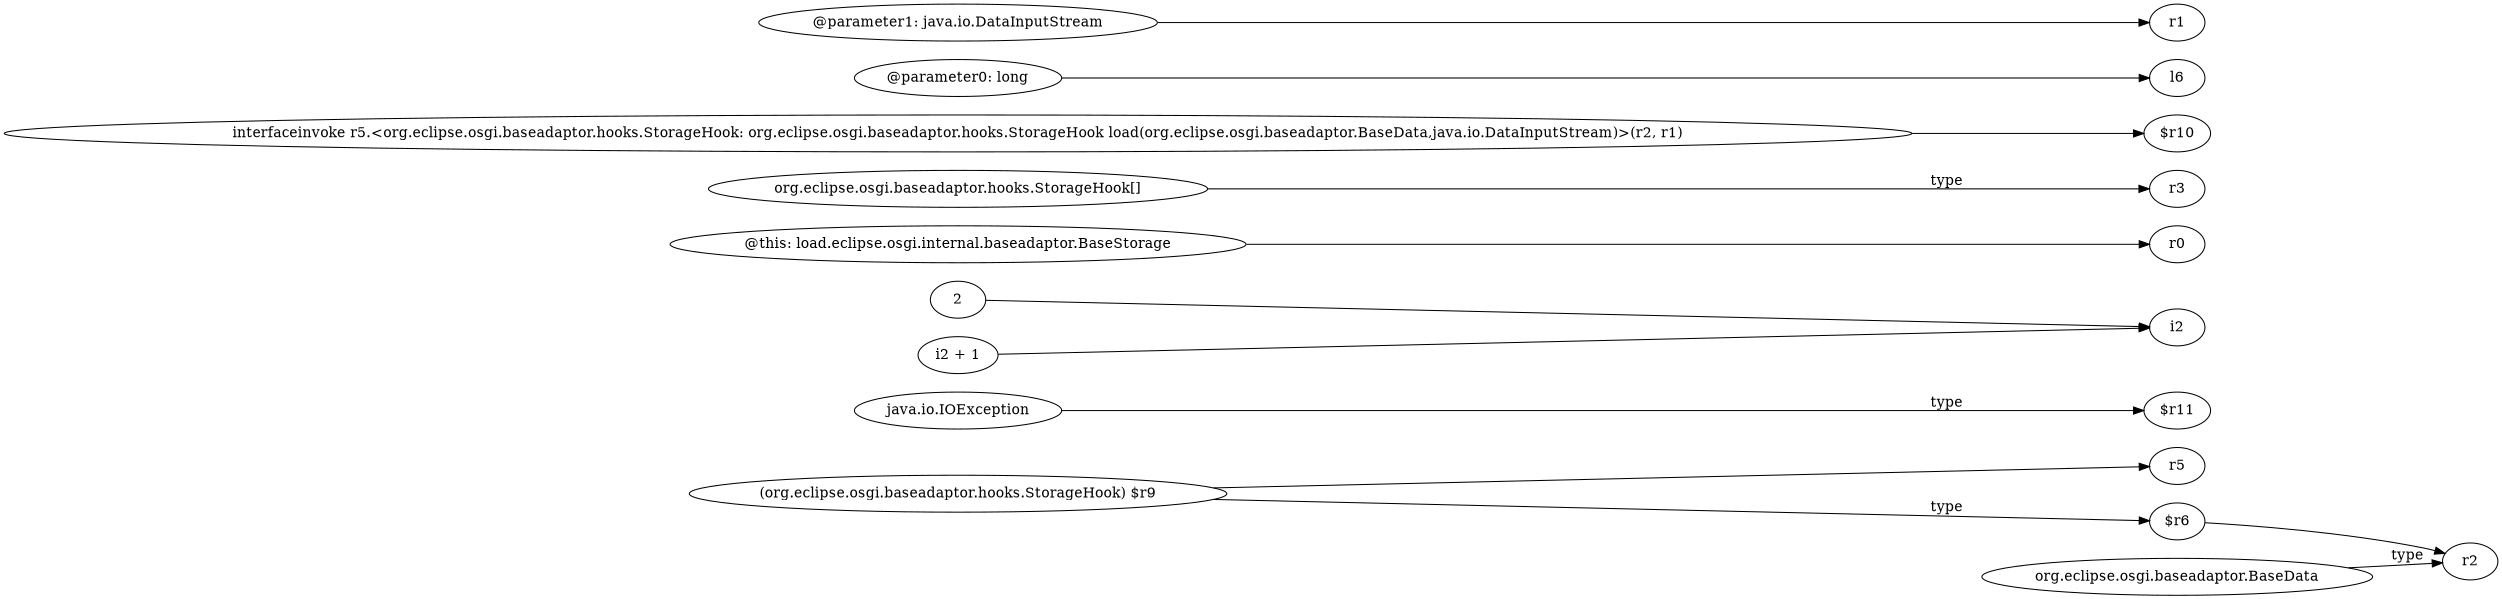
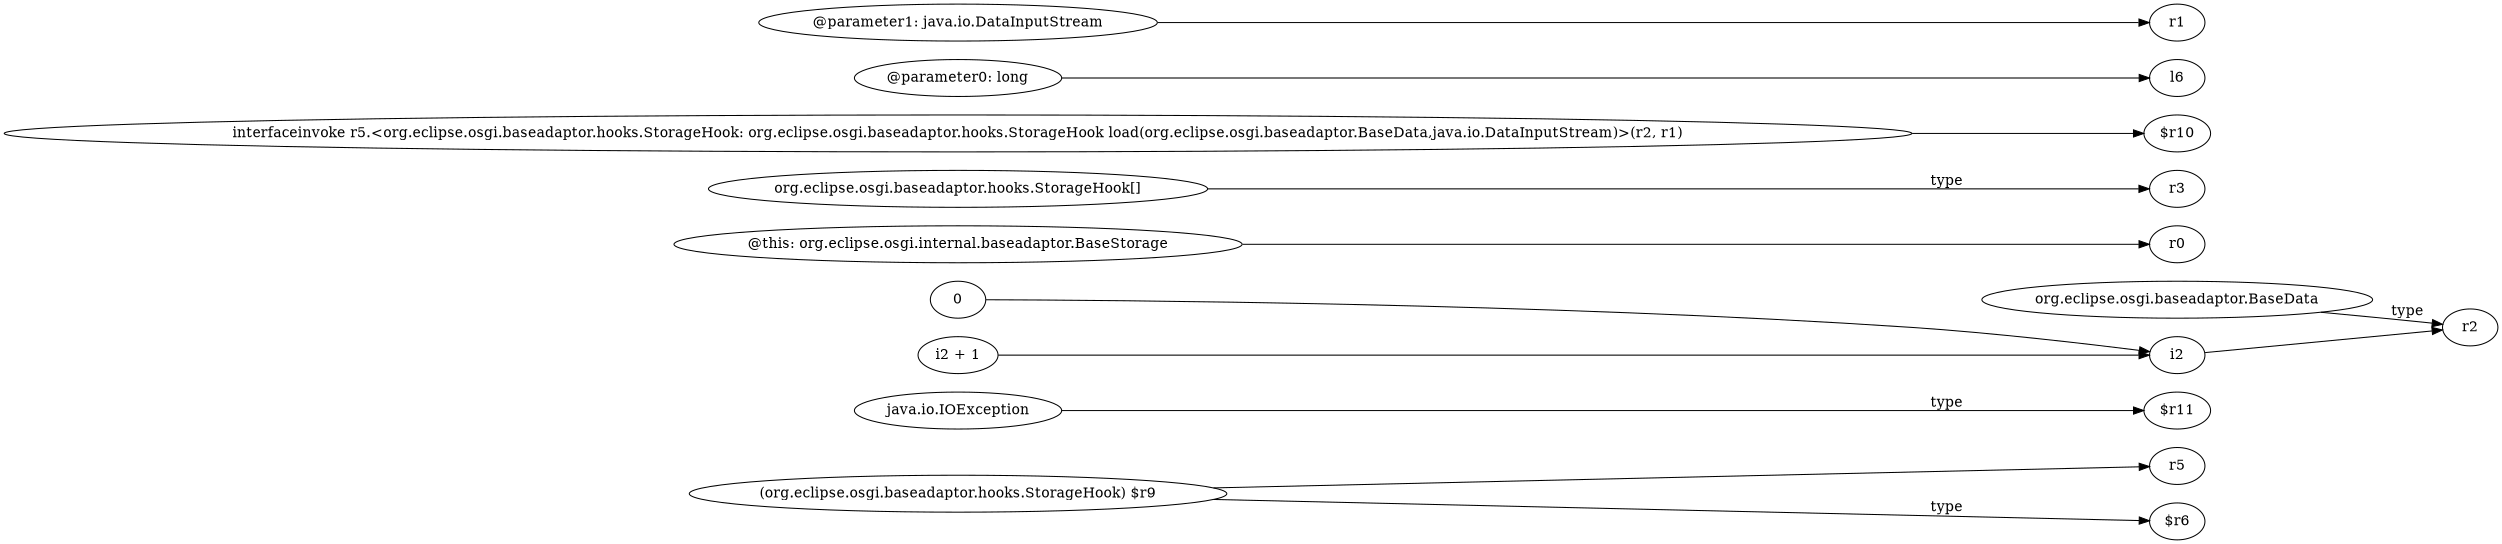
node "@this: load.eclipse.osgi.internal.baseadaptor.BaseStorage": label "@this: load.eclipse.osgi.internal.baseadaptor.BaseStorage" -> "@this: org.eclipse.osgi.internal.baseadaptor.BaseStorage"
node "2": label "2" -> "0"
edge "$r6" -> "r2": now "i2" -> "r2"
